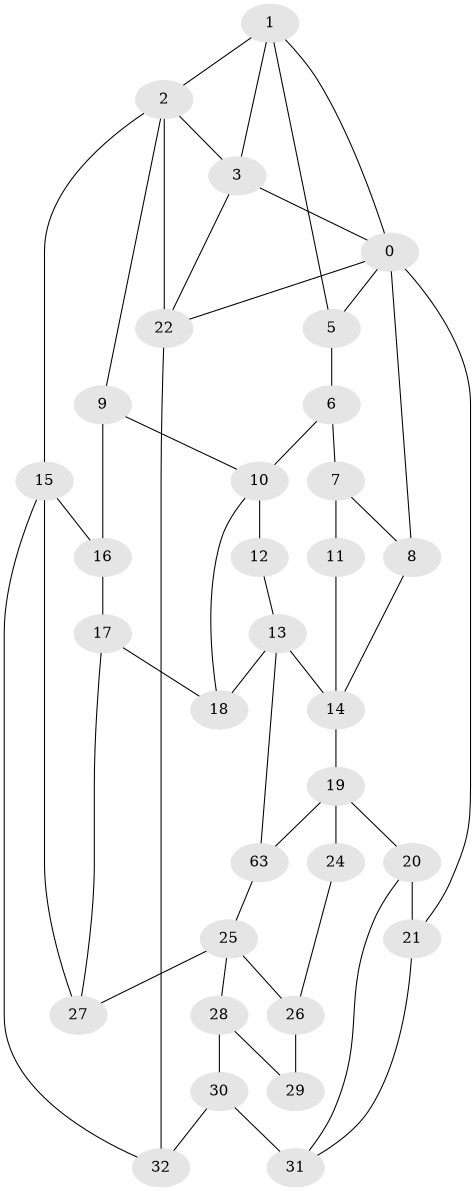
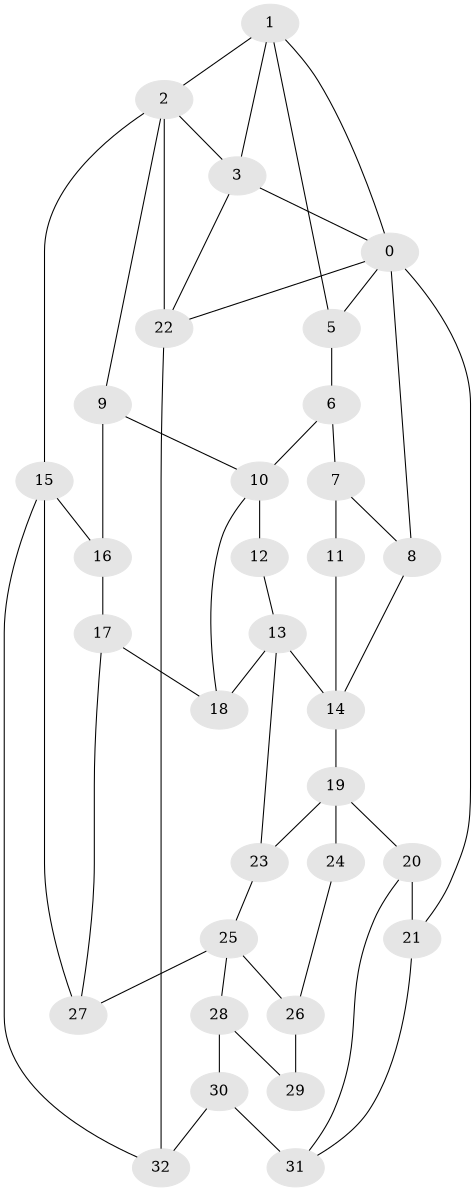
node "63": label "63" -> "23"
